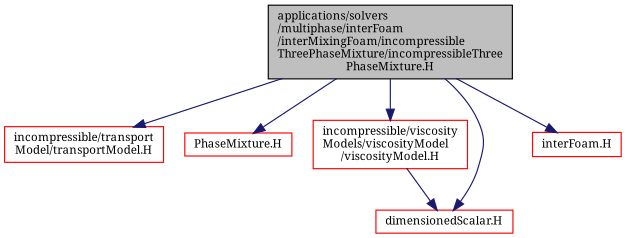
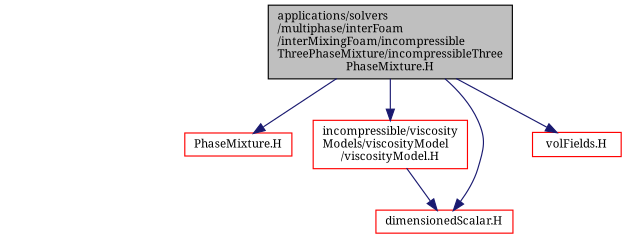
node "incompressible/transport Model/transportModel.H": removed
node "interFoam.H": label "interFoam.H" -> "volFields.H"
